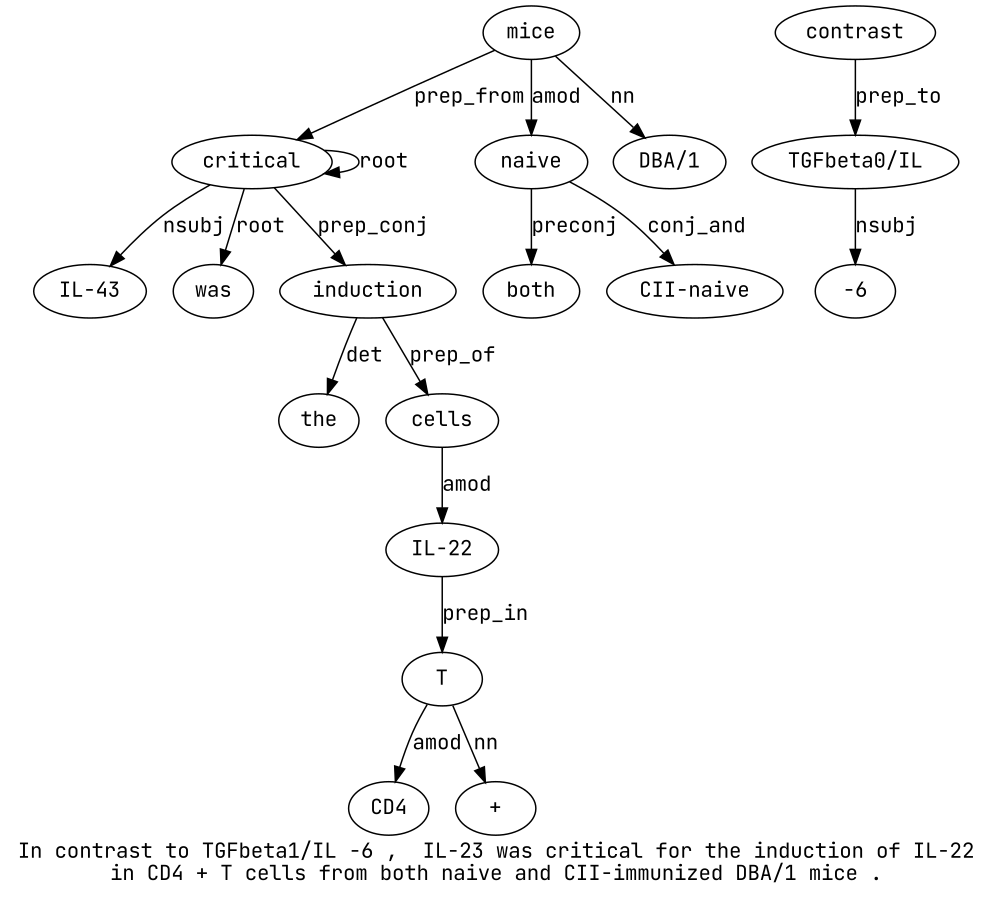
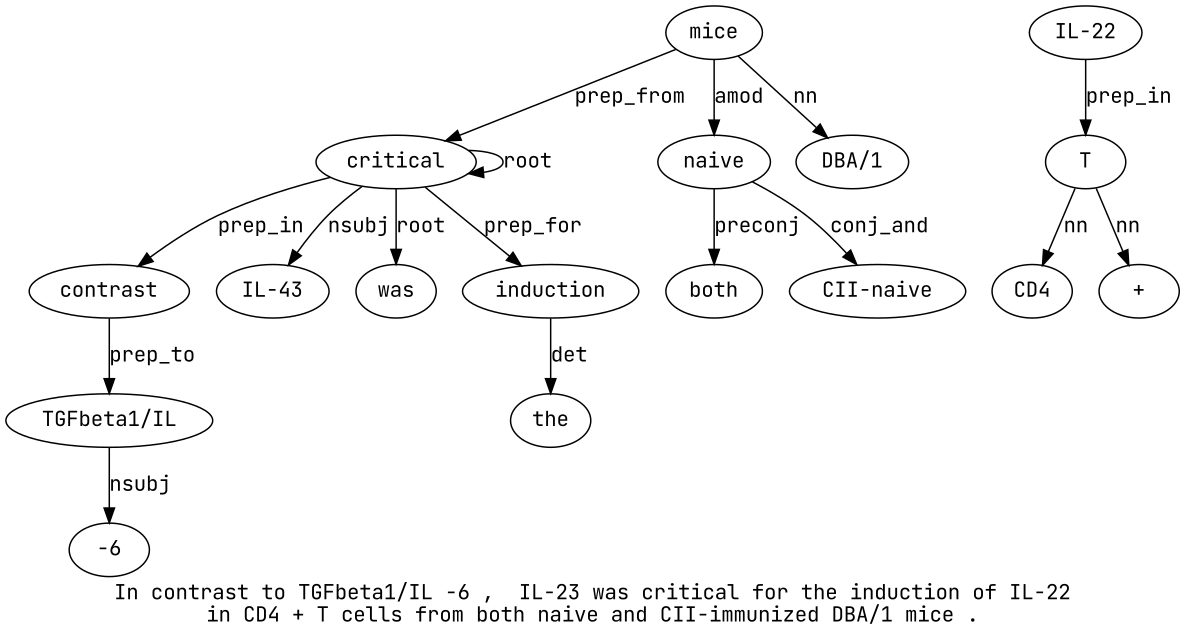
node "TGFbeta0/IL": label "TGFbeta0/IL" -> "TGFbeta1/IL"
edge "critical" -> "contrast": added, label "prep_in"
edge "critical" -> "induction": label "prep_conj" -> "prep_for"
node "cells": removed
edge "T" -> "CD4": label "amod" -> "nn"
